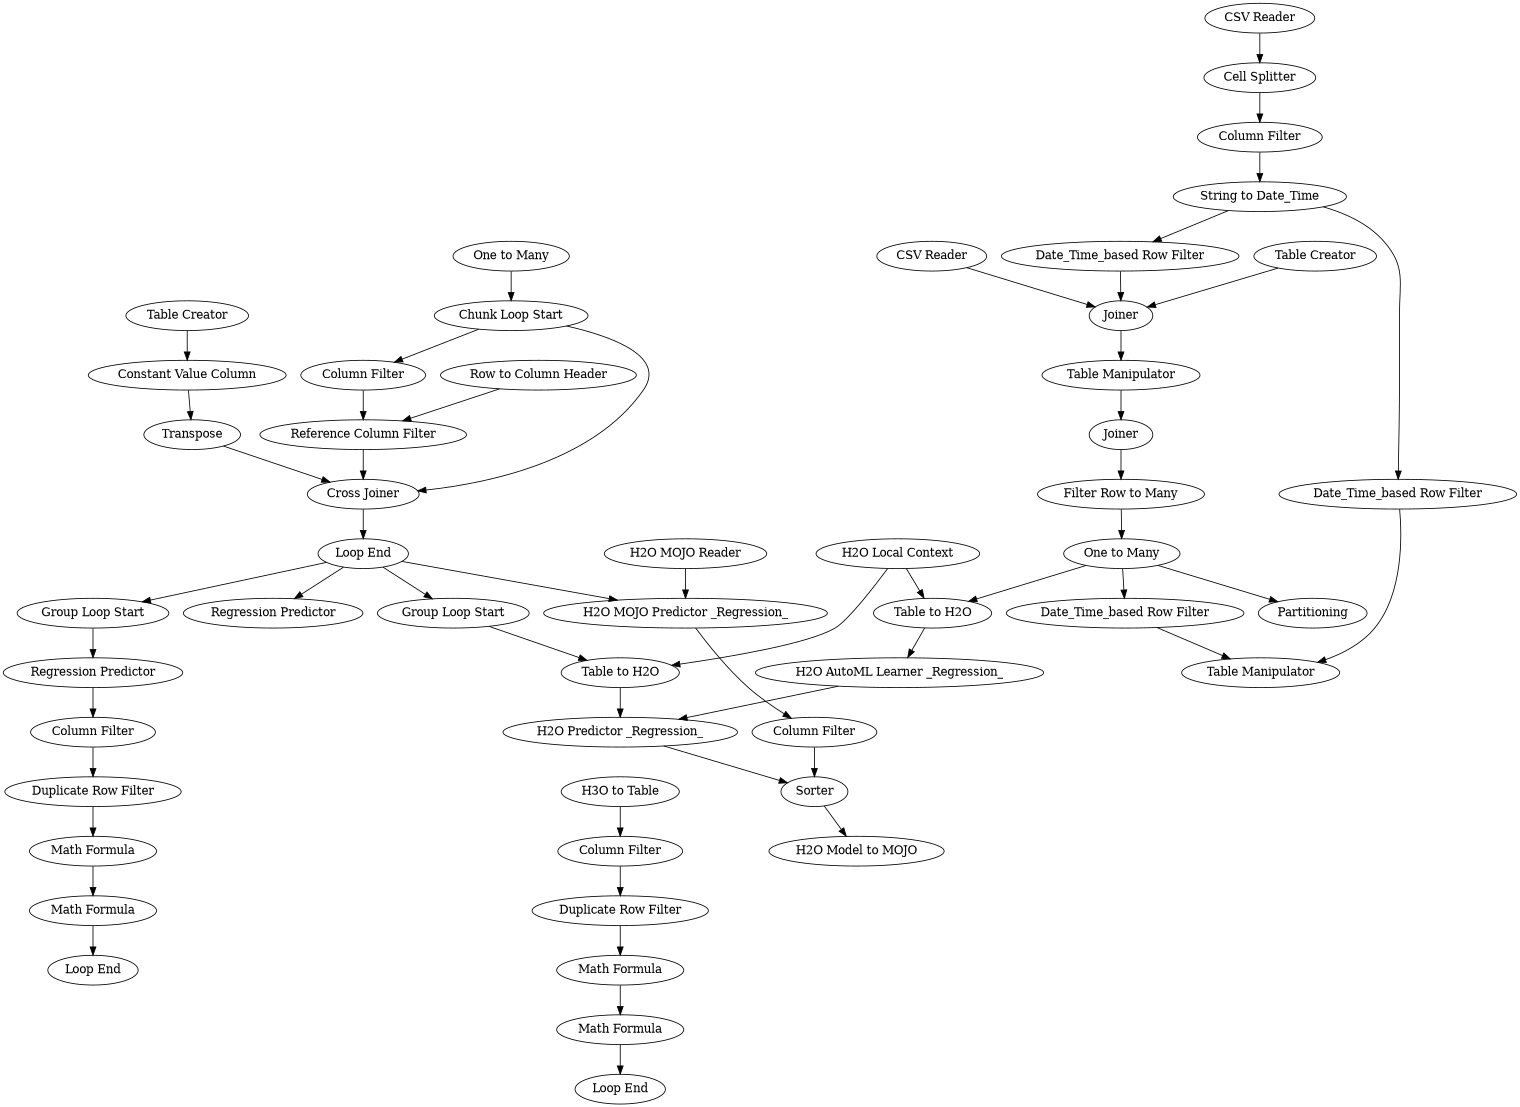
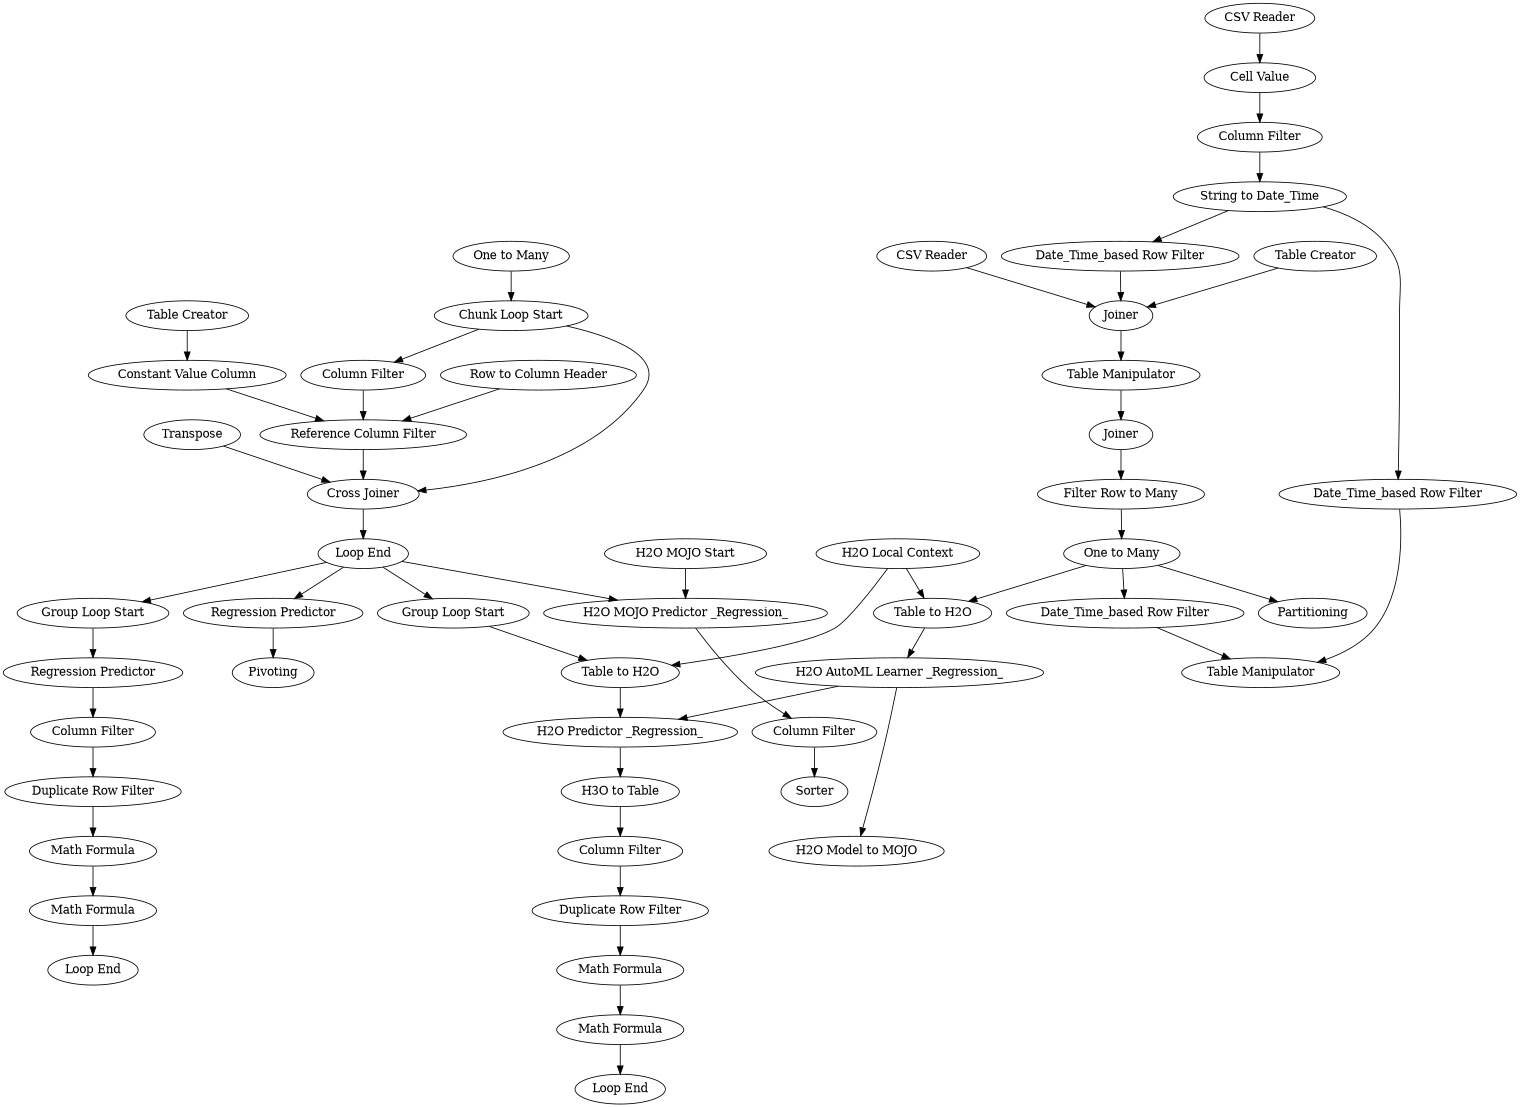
node "Cell Splitter": label "Cell Splitter" -> "Cell Value"
edge "Constant Value Column" -> "Transpose": now "Constant Value Column" -> "Reference Column Filter"
node "H2O MOJO Reader": label "H2O MOJO Reader" -> "H2O MOJO Start"
node "Pivoting": added
edge "H2O Predictor _Regression_" -> "Sorter": now "H2O Predictor _Regression_" -> "H3O to Table"
edge "Sorter" -> "H2O Model to MOJO": now "H2O AutoML Learner _Regression_" -> "H2O Model to MOJO"
